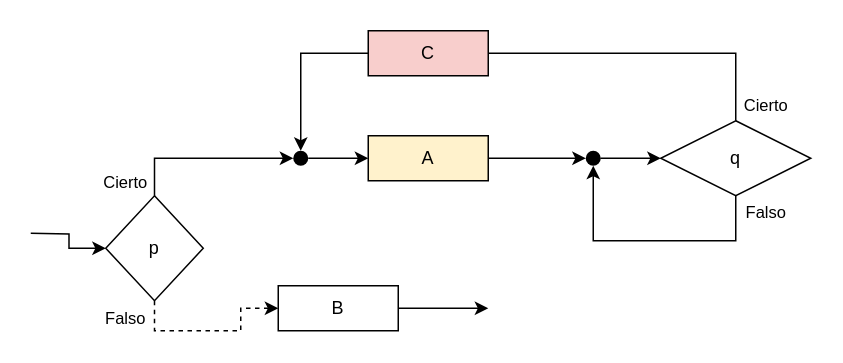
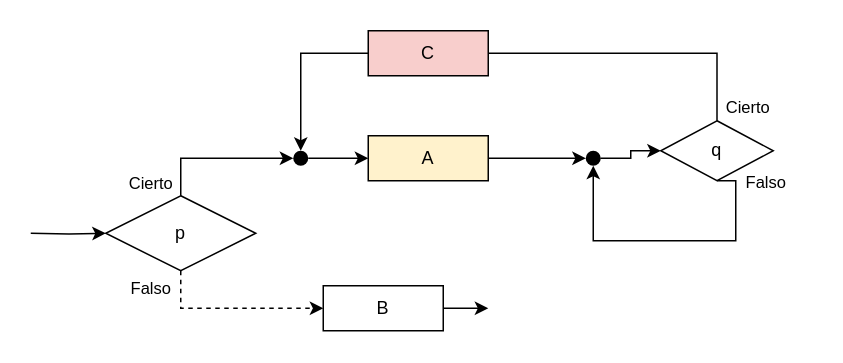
node "q": size 150x75 -> 113x60
node "p": size 98x105 -> 150x75
node "B": moved (338, 308) -> (383, 308)
